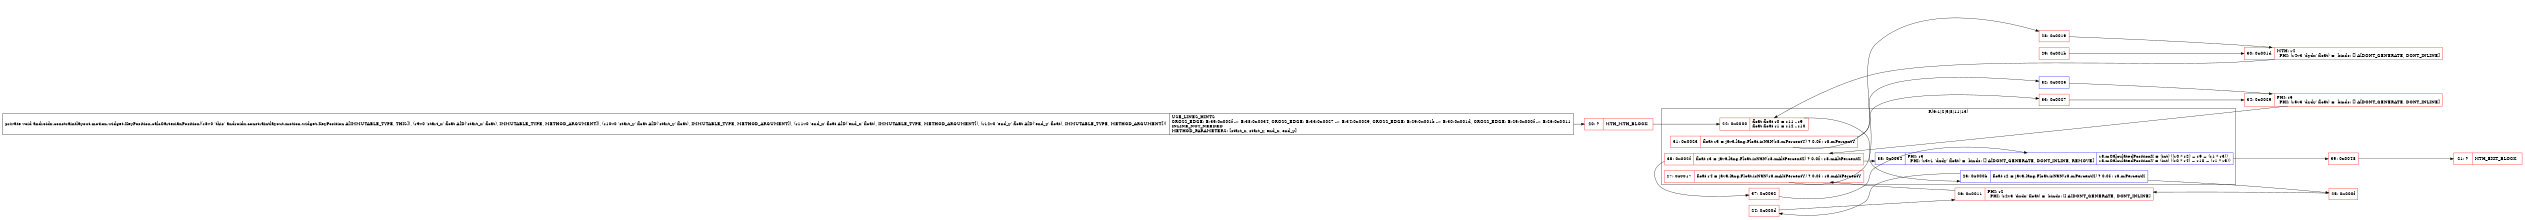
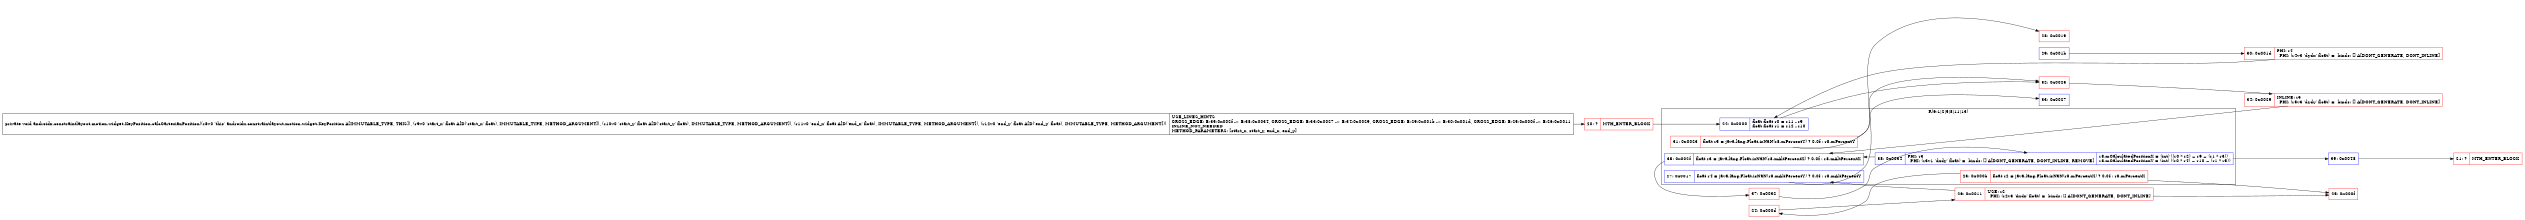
edge "28: 0x0019" -> "30: 0x001d": removed
node "30: 0x001d": text "MTH: r4" -> "PHI: r4"
node "29: 0x001b": color red -> blue
node "32: 0x0025": color blue -> red
node "34: 0x0029": text "PHI: r5" -> "INLINE: r5"
node "33: 0x0027": color red -> blue
edge "33: 0x0027" -> "34: 0x0029": removed
node "20: ?": text "MTH_MTH_BLOCK" -> "MTH_ENTER_BLOCK"
node "22: 0x0000": color red -> blue
node "35: 0x002f": color red -> blue
node "39: 0x0048": color red -> blue
node "21: ?": text "MTH_EXIT_BLOCK" -> "MTH_ENTER_BLOCK"
edge "35: 0x002f" -> "38: 0x0034": reversed
edge "22: 0x0000" -> "23: 0x000b": now "22: 0x0000" -> "32: 0x0025"
node "27: 0x0017": color red -> blue
node "23: 0x000b": color blue -> red
node "26: 0x0011": text "PHI: r2" -> "USE: r2"
edge "25: 0x000f" -> "26: 0x0011": reversed
